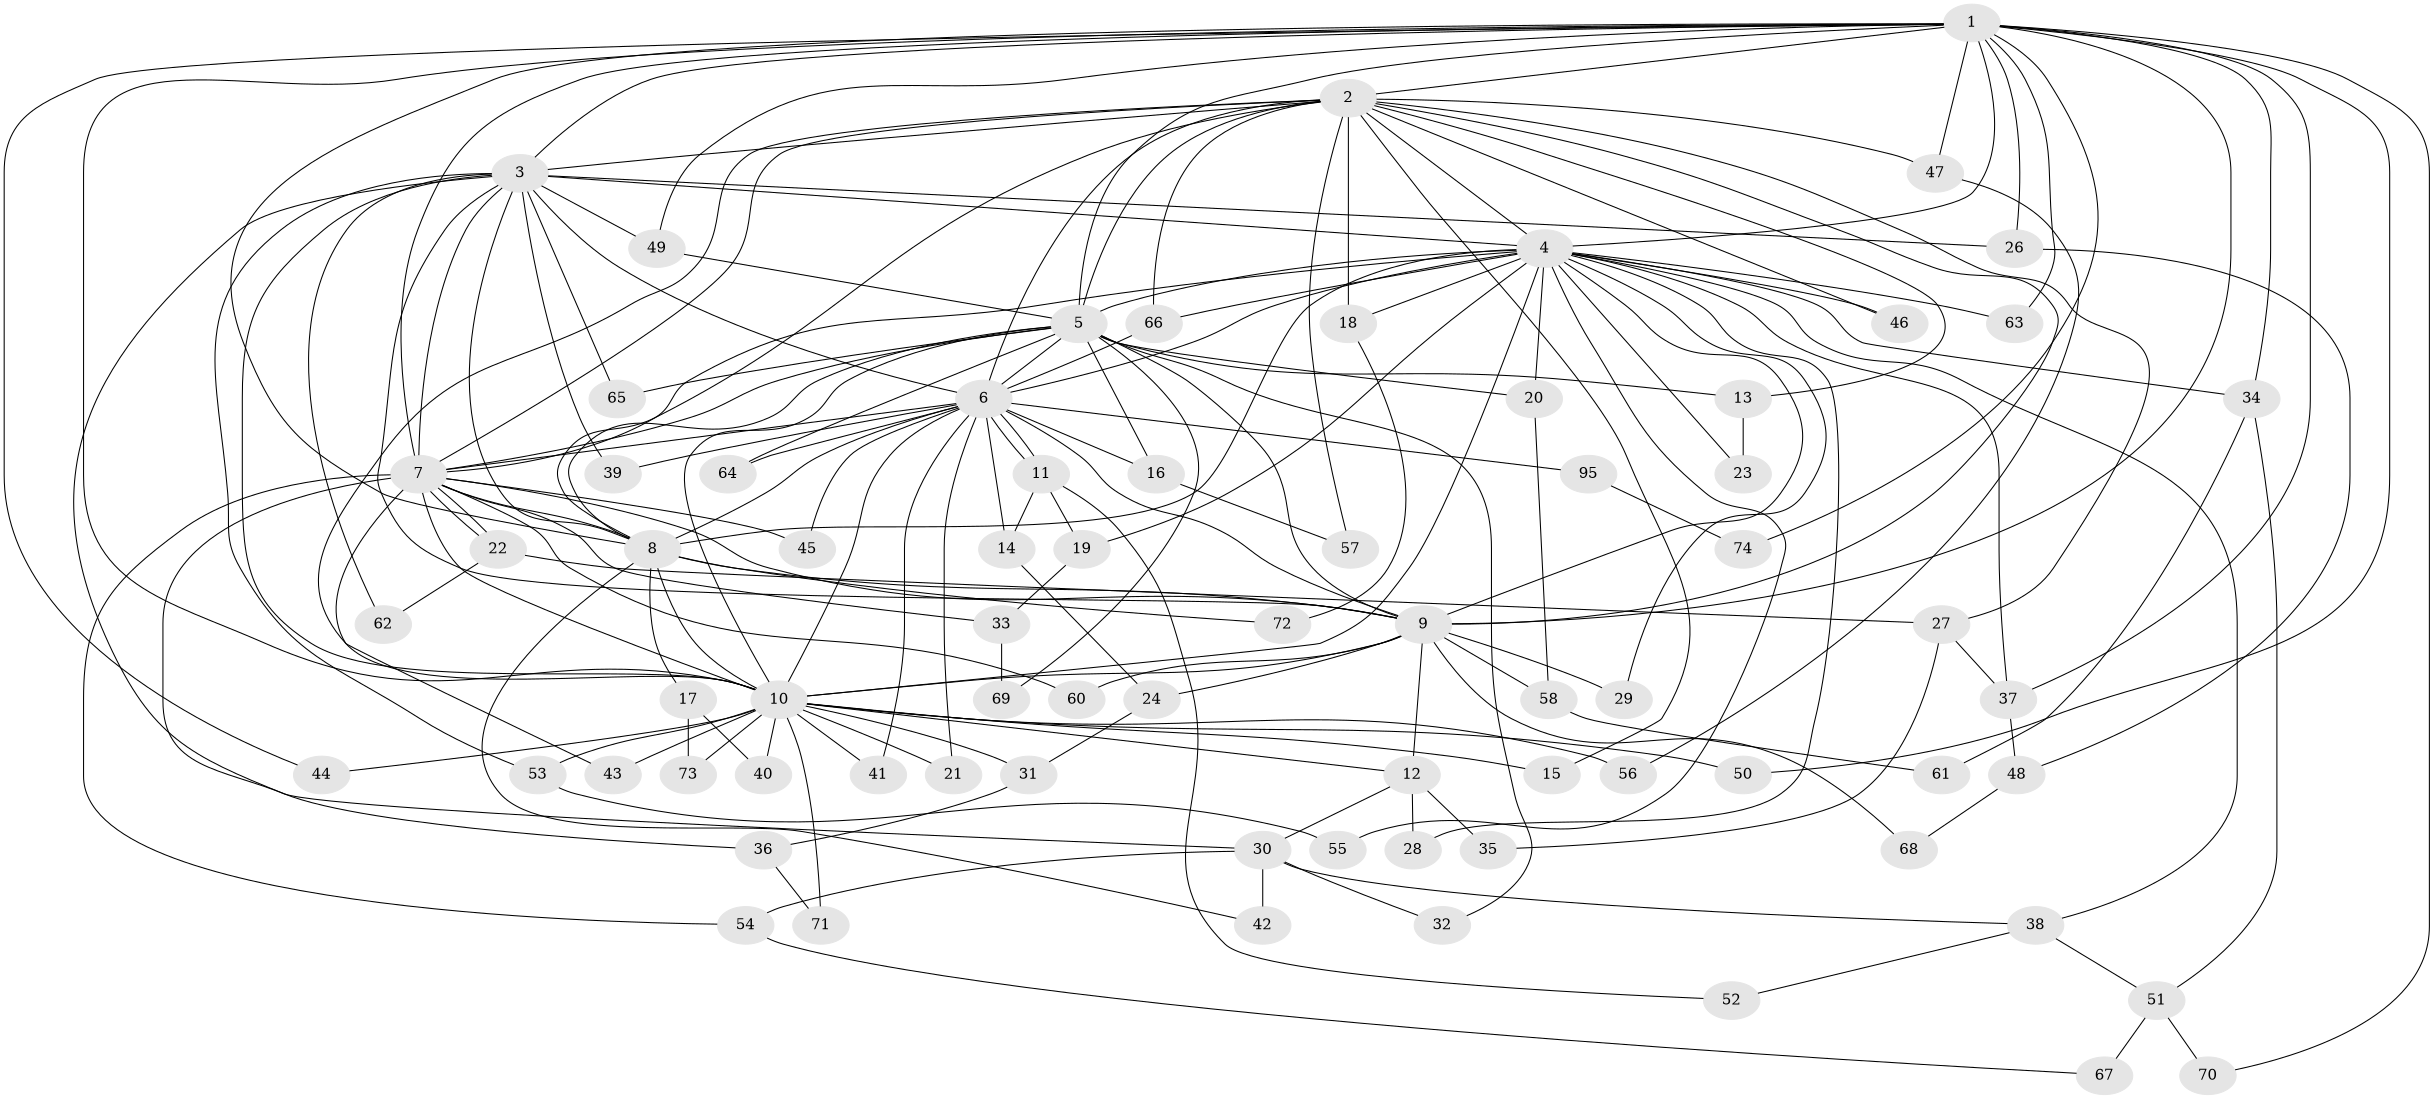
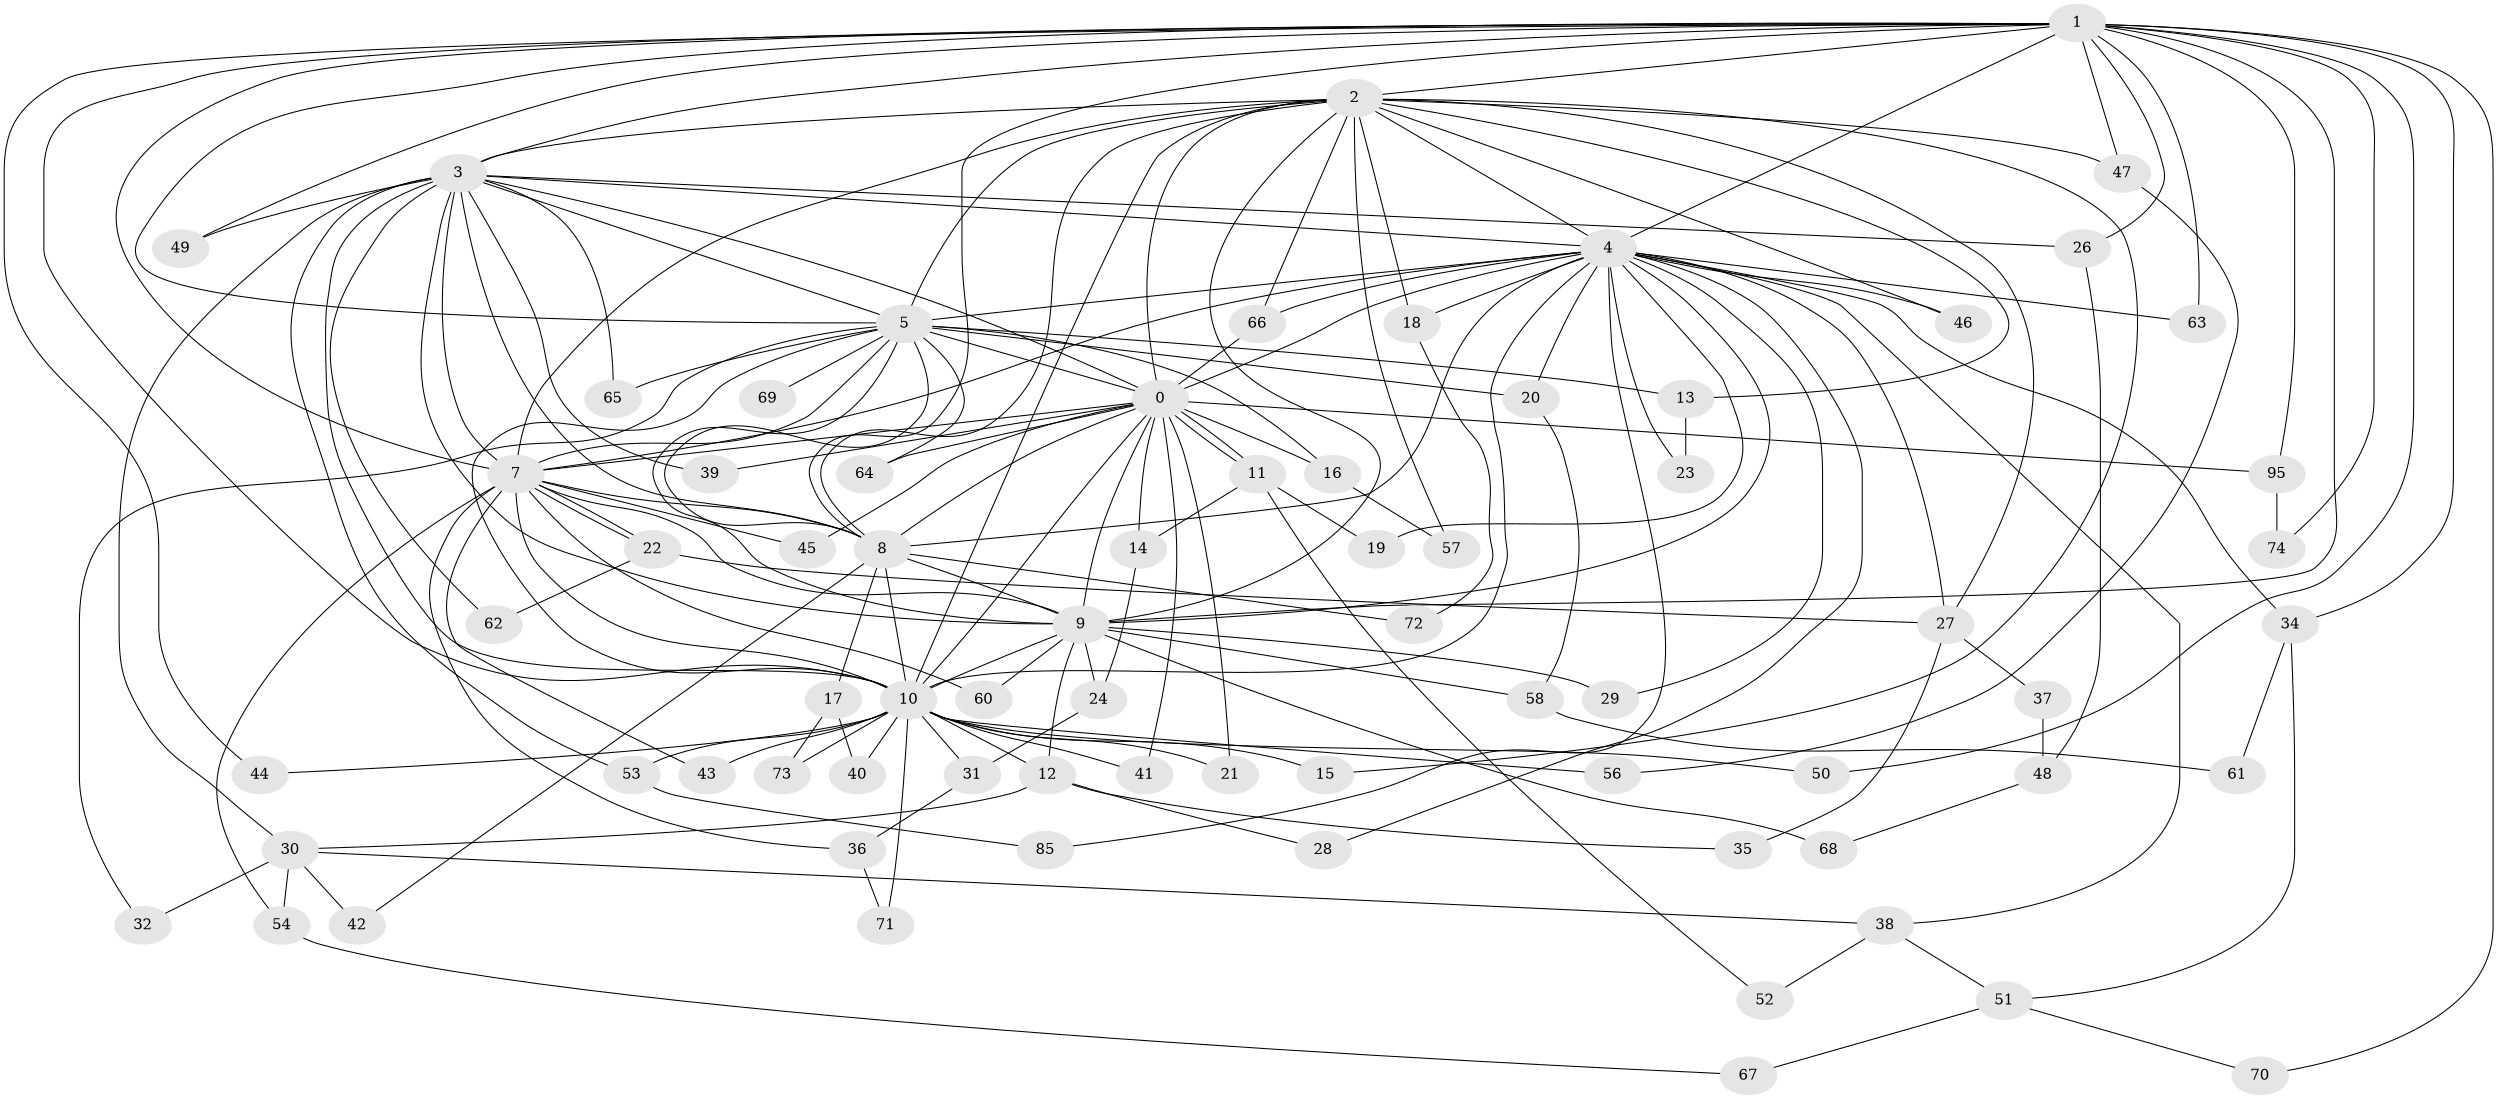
edge "49" -- "5": now "3" -- "5"
edge "1" -- "37": now "1" -- "95"
edge "4" -- "37": now "4" -- "27"
node "6": label "6" -> "0"
node "33": removed
node "55": label "55" -> "85"
